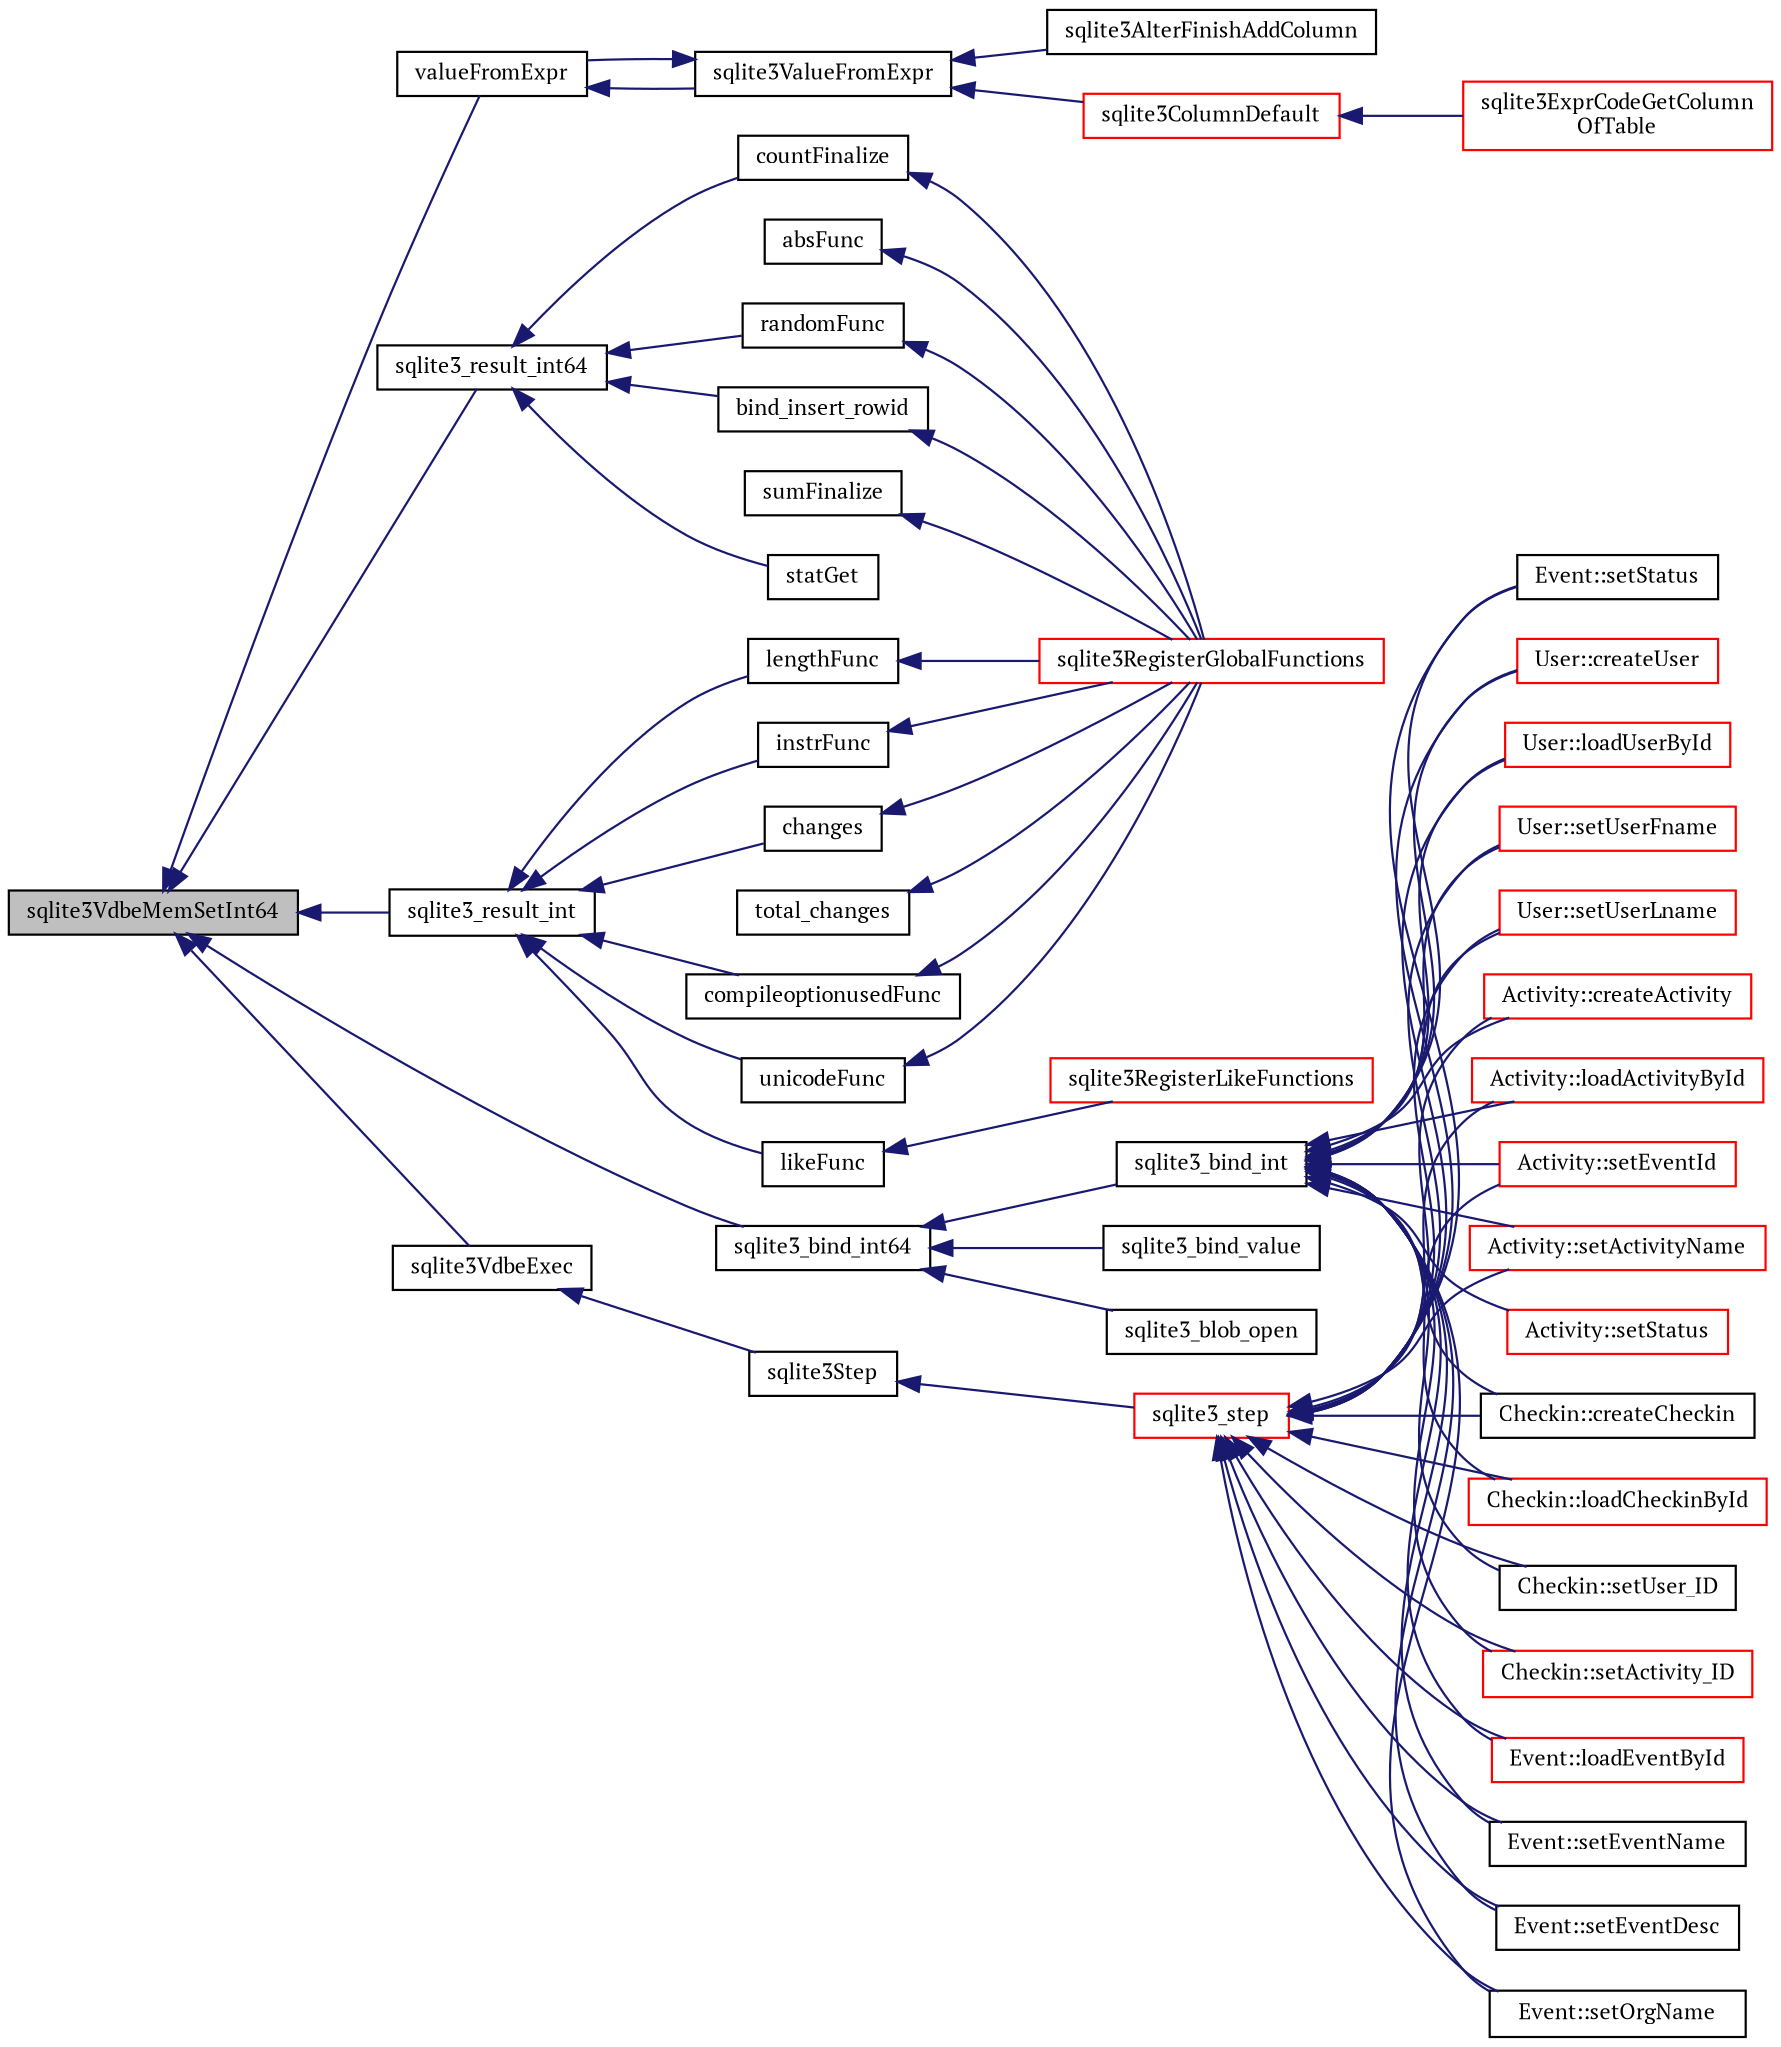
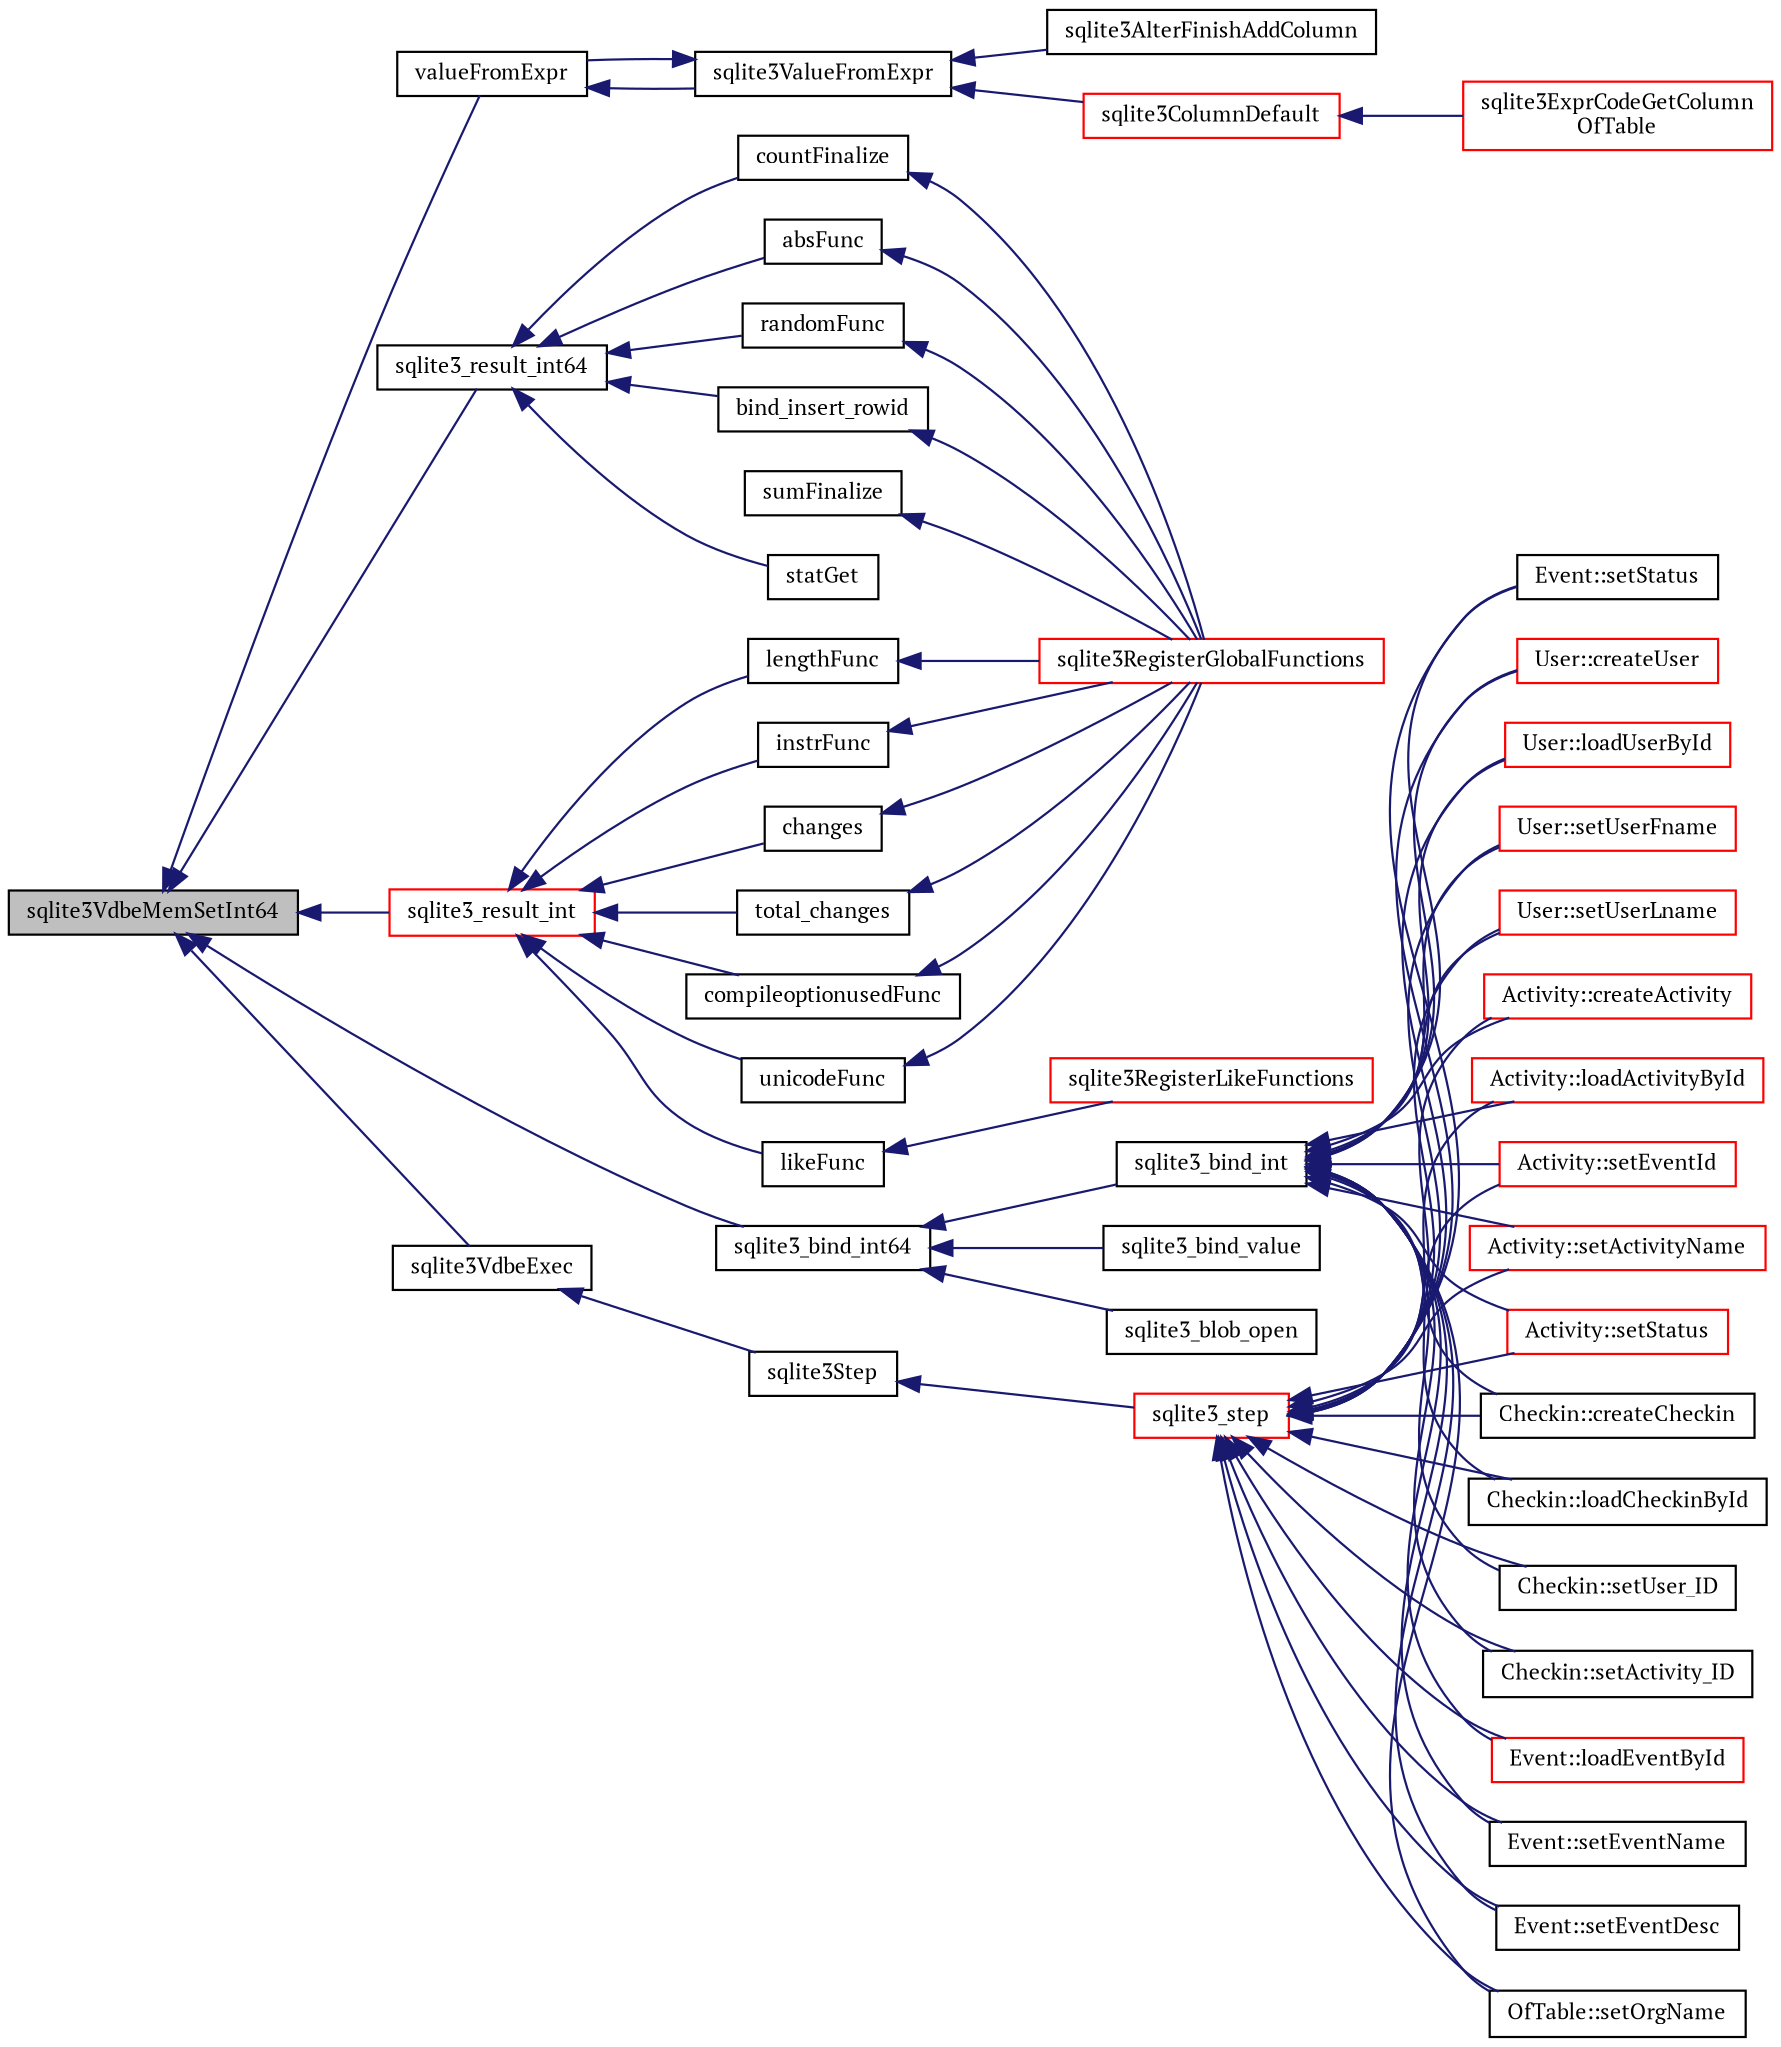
edge "absFunc" -> "sqlite3_result_int64": added
node "sqlite3_result_int": color black -> red
edge "total_changes" -> "sqlite3_result_int": added
edge "Activity::setStatus" -> "sqlite3_step": added
node "Checkin::loadCheckinById": color red -> black
node "Checkin::setActivity_ID": color red -> black
node "Event::setOrgName": label "Event::setOrgName" -> "OfTable::setOrgName"
